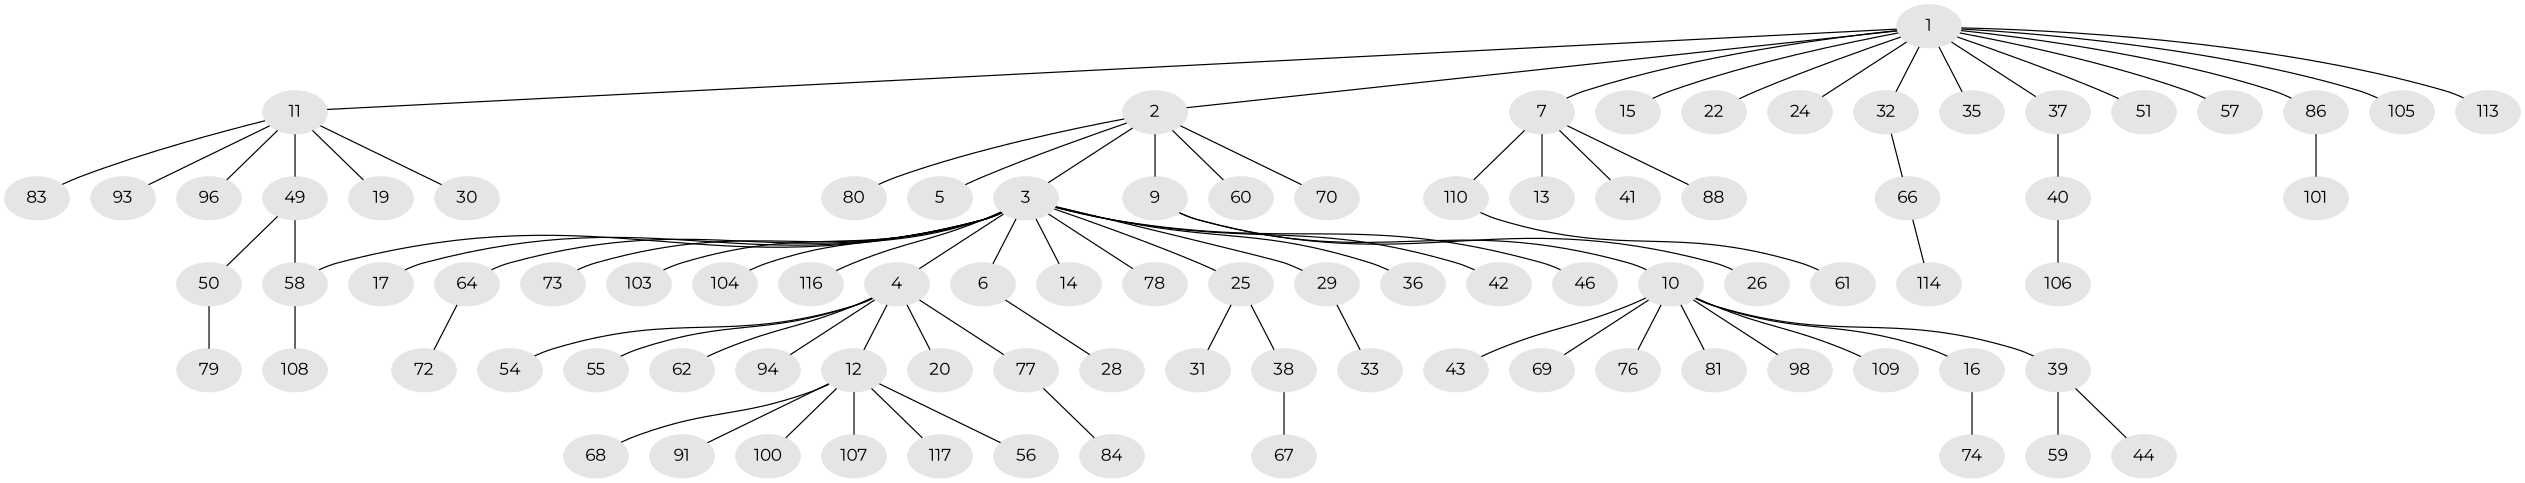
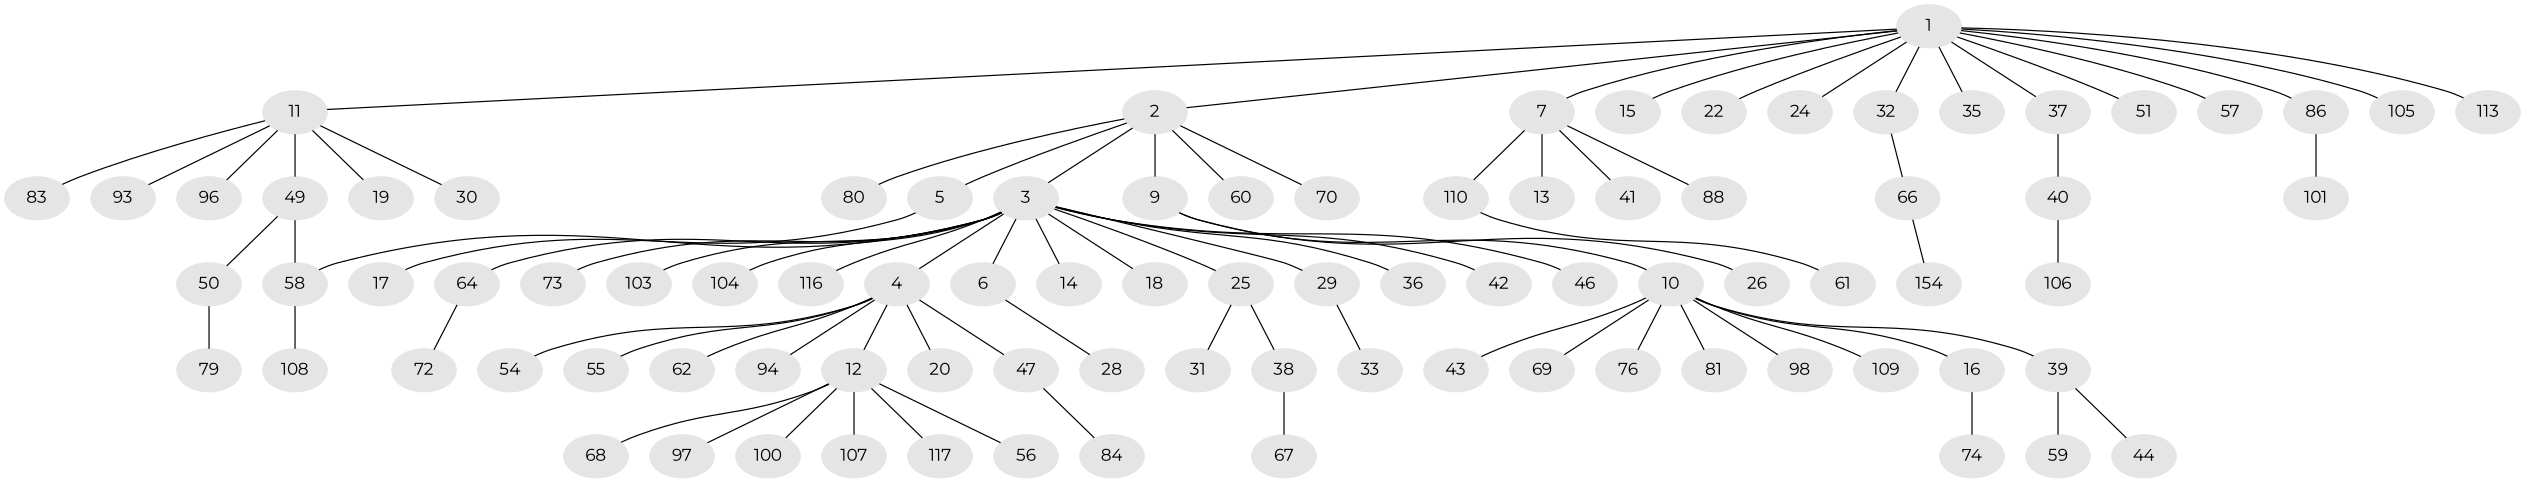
edge "3" -- "17": now "5" -- "17"
node "78": label "78" -> "18"
node "114": label "114" -> "154"
node "77": label "77" -> "47"
node "91": label "91" -> "97"
